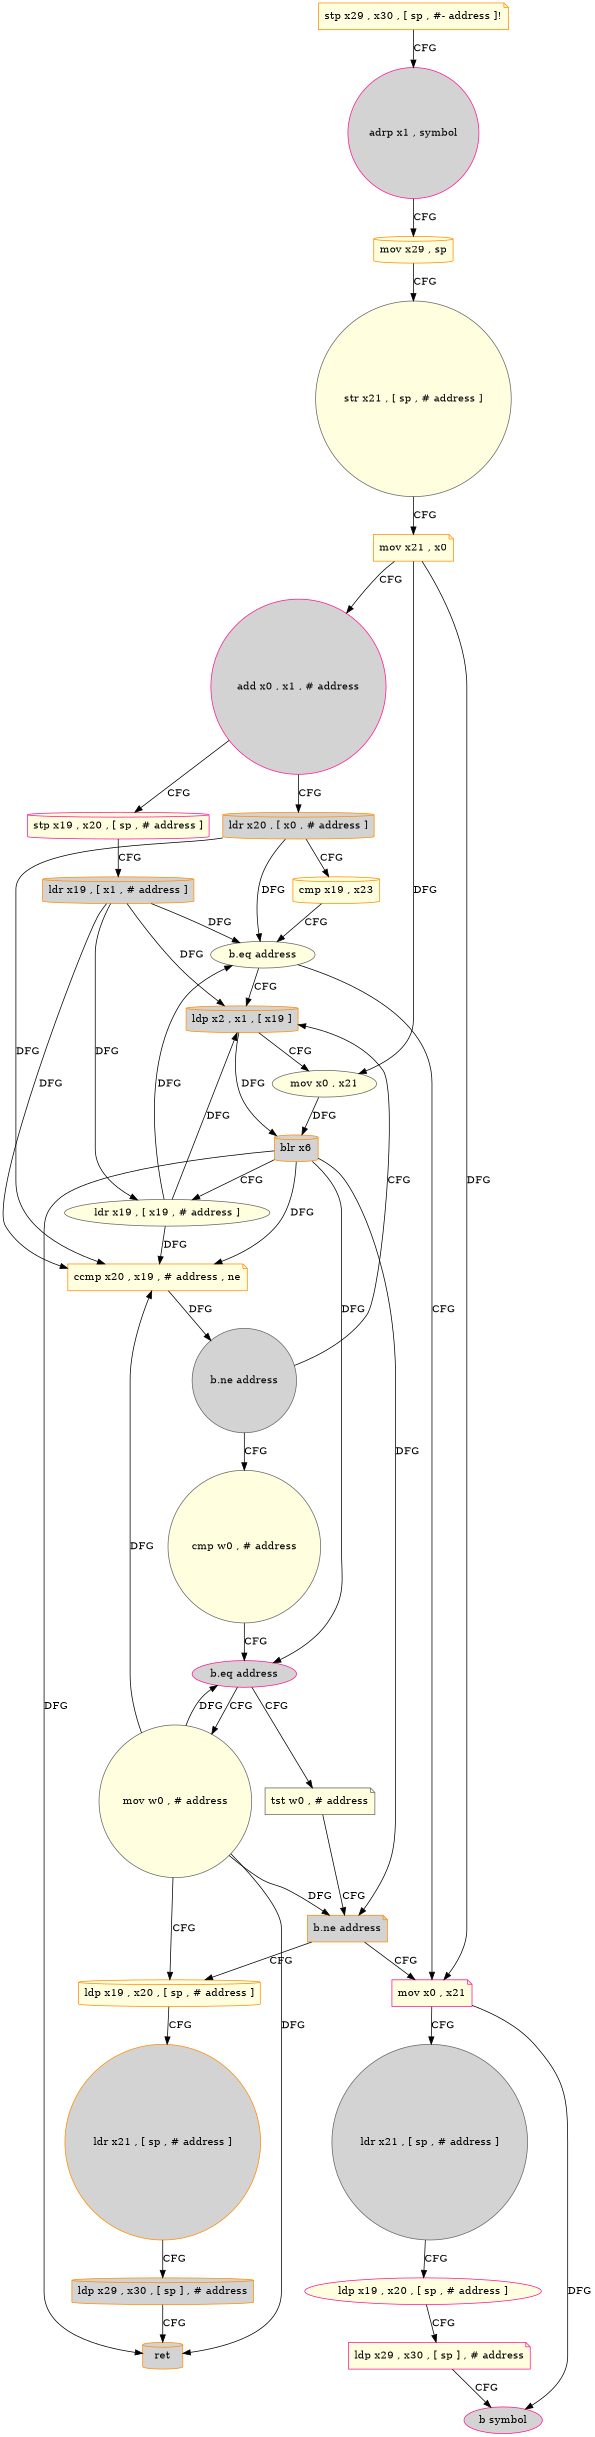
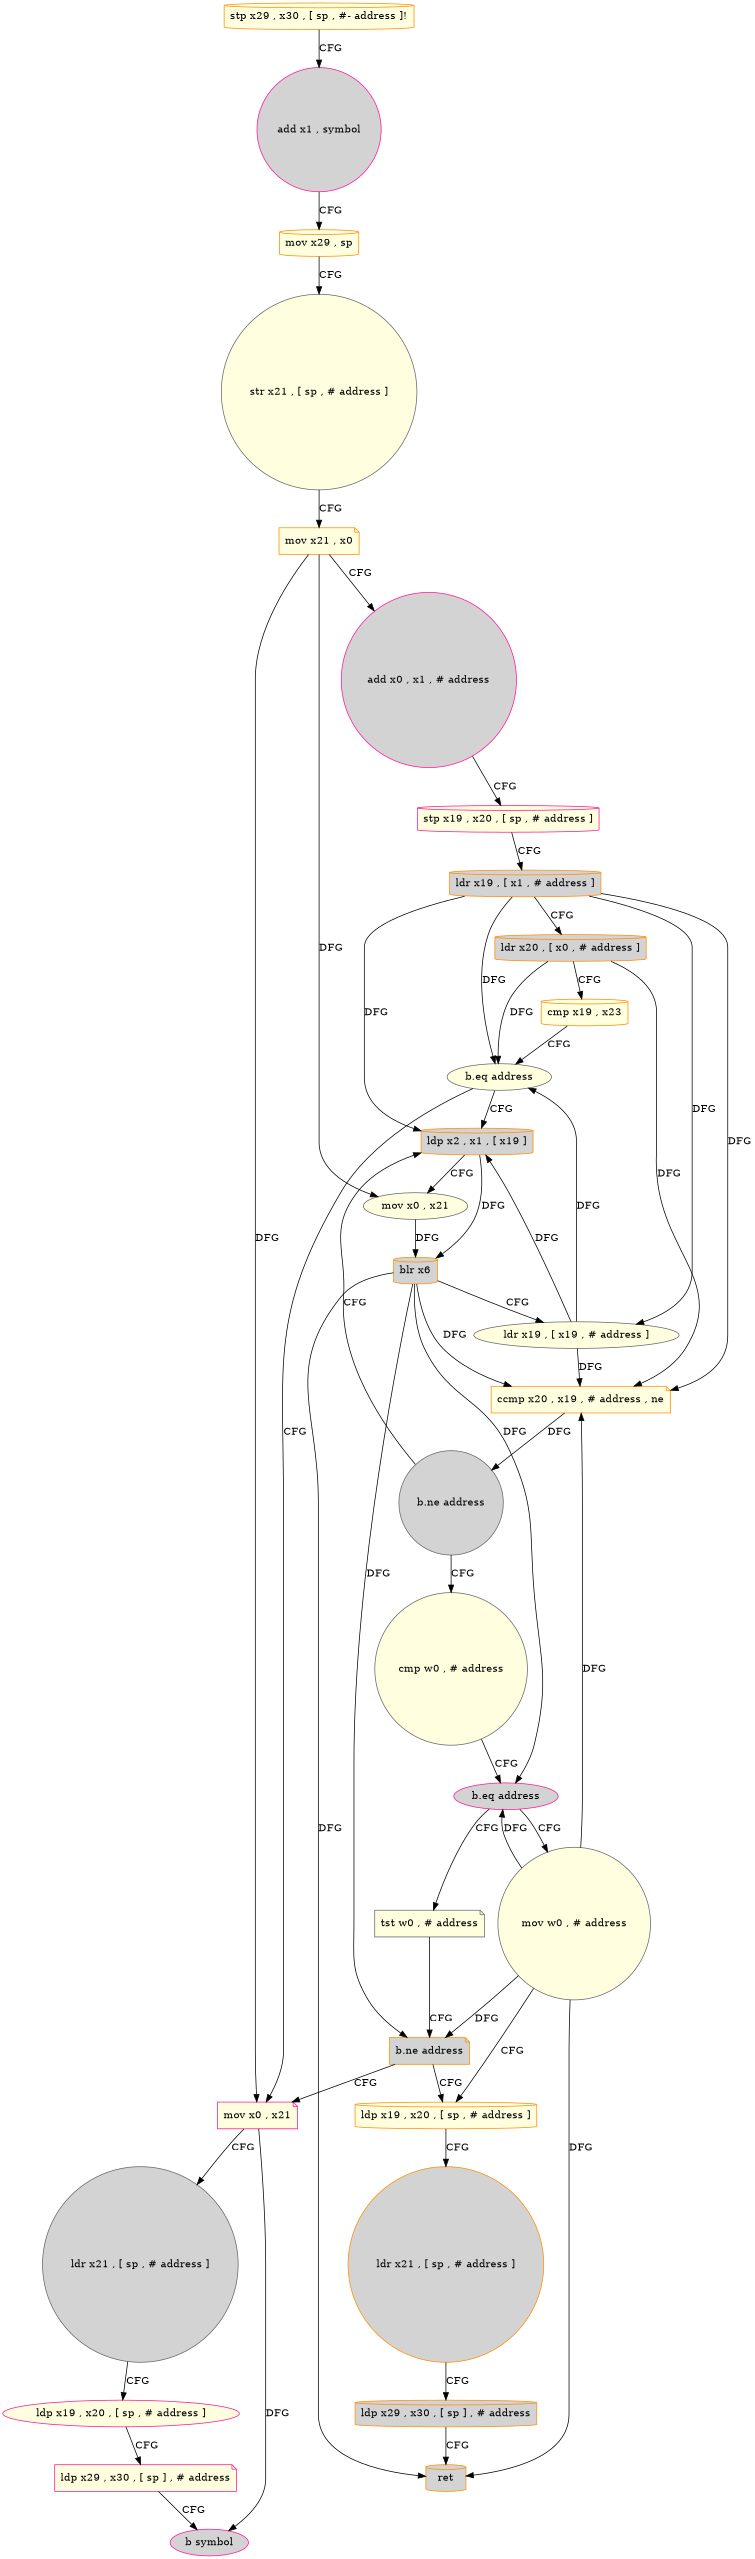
node "stp x29 , x30 , [ sp , #- address ]!": shape note -> cylinder
node "adrp x1 , symbol": label "adrp x1 , symbol" -> "add x1 , symbol"
edge "add x0 , x1 , # address" -> "ldr x20 , [ x0 , # address ]": now "ldr x19 , [ x1 , # address ]" -> "ldr x20 , [ x0 , # address ]"
